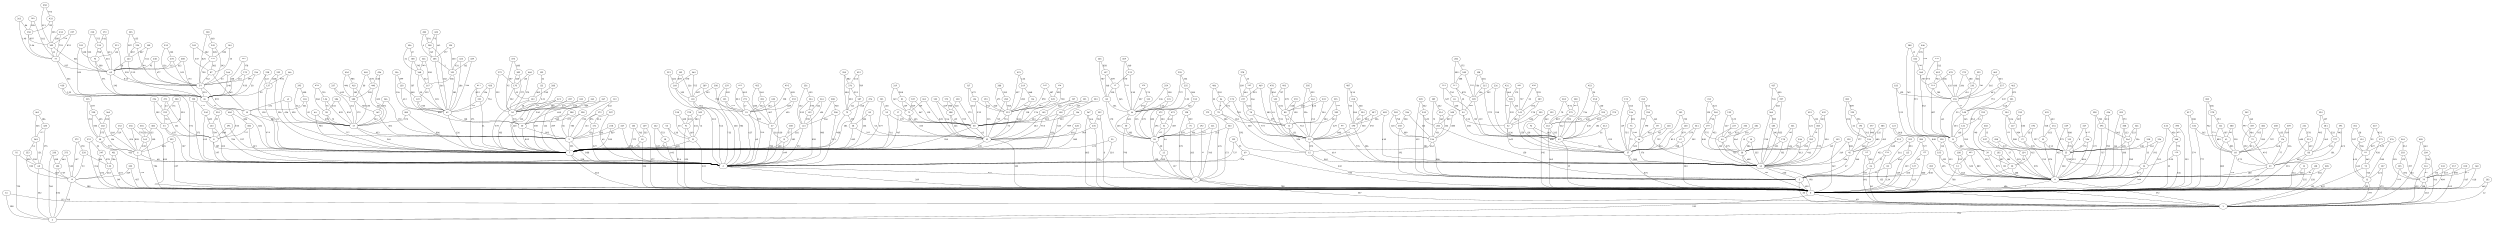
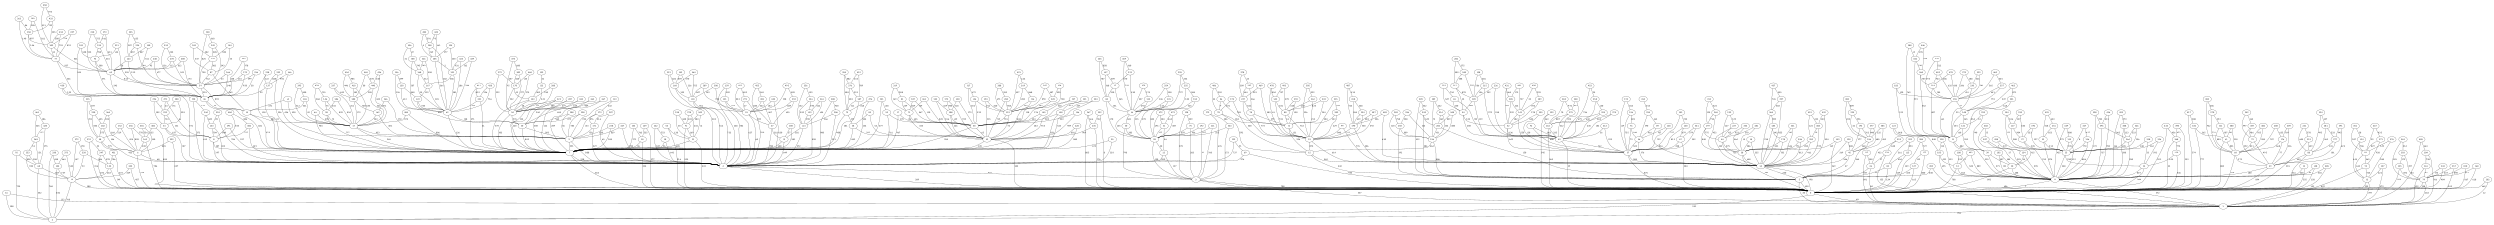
edge "414" -- "56": removed, label "747"
